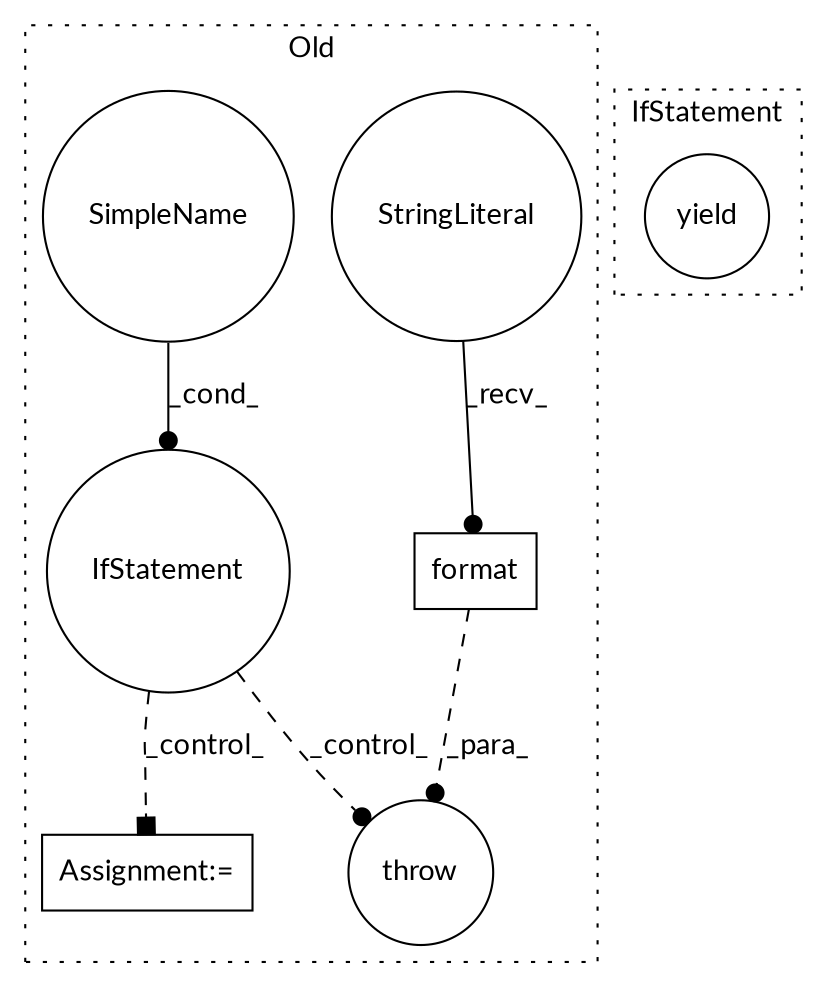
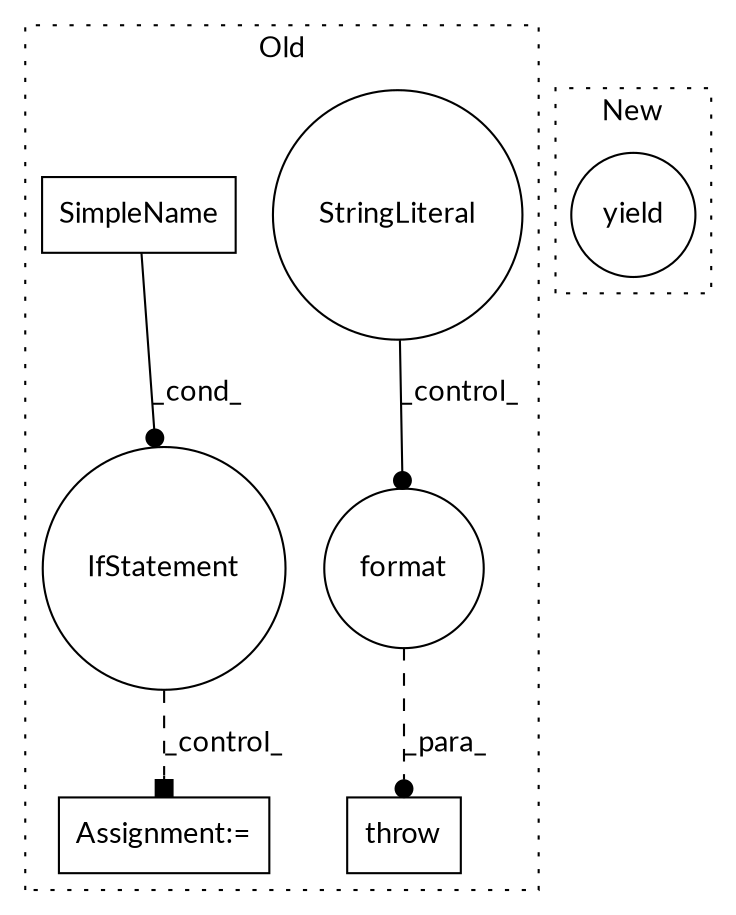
cluster "IfStatement": label "IfStatement" -> "New"
node "SimpleName": shape circle -> box
edge "StringLiteral" -> "format": label "_recv_" -> "_control_"
node "format": shape box -> circle
edge "IfStatement" -> "throw": removed, label "_control_"
node "throw": shape circle -> box
